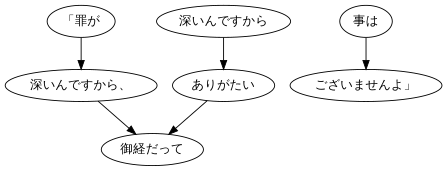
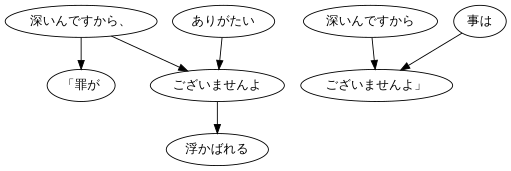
edge "「罪が" -> "深いんですから、": reversed
edge "深いんですから" -> "ありがたい": now "深いんですから" -> "ございませんよ」"
node "御経だって": label "御経だって" -> "ございませんよ"
node "浮かばれる": added
